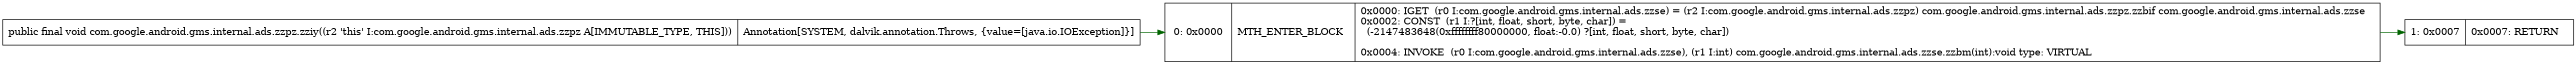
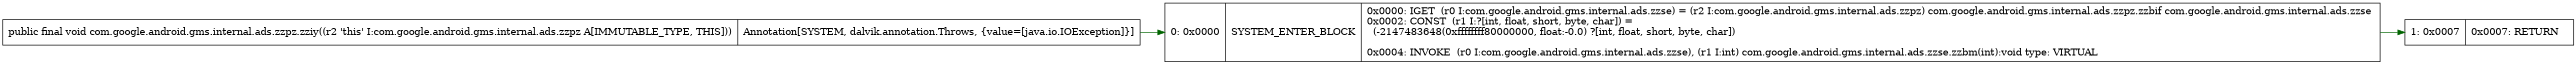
node "0: 0x0000": text "MTH_ENTER_BLOCK" -> "SYSTEM_ENTER_BLOCK"
